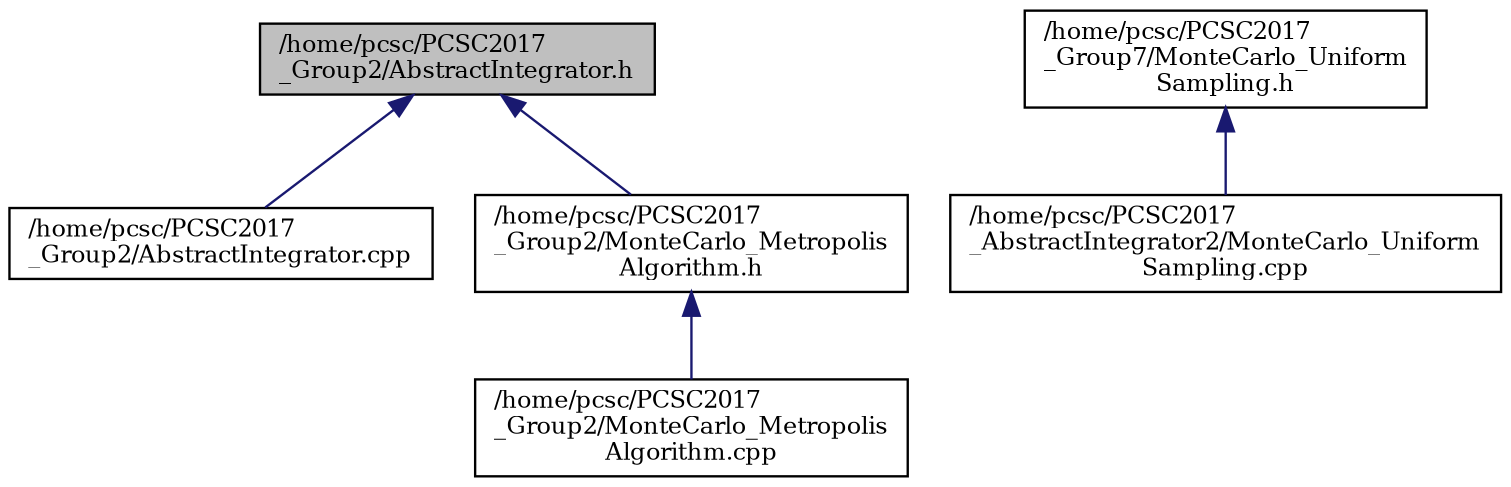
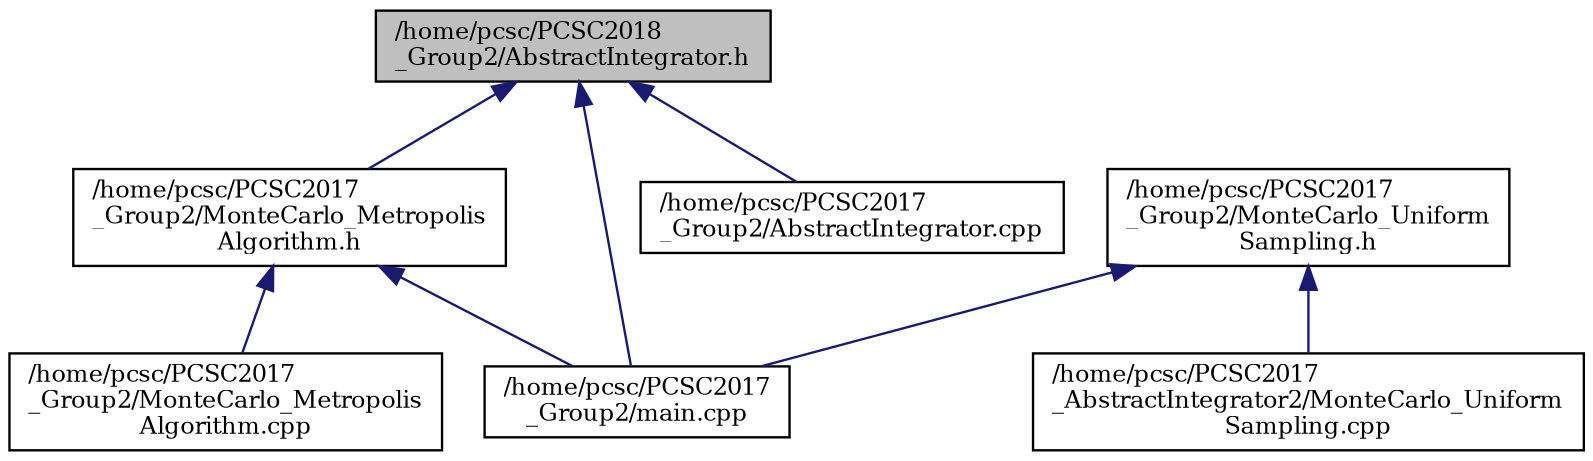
node "/home/pcsc/PCSC2017 _Group2/AbstractIntegrator.h": label "/home/pcsc/PCSC2017 _Group2/AbstractIntegrator.h" -> "/home/pcsc/PCSC2018 _Group2/AbstractIntegrator.h"
node "/home/pcsc/PCSC2017 _Group7/MonteCarlo_Uniform Sampling.h": label "/home/pcsc/PCSC2017 _Group7/MonteCarlo_Uniform Sampling.h" -> "/home/pcsc/PCSC2017 _Group2/MonteCarlo_Uniform Sampling.h"
node "/home/pcsc/PCSC2017 _Group2/main.cpp": added
